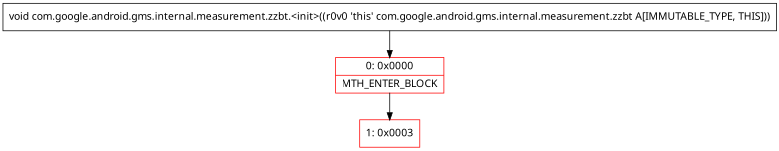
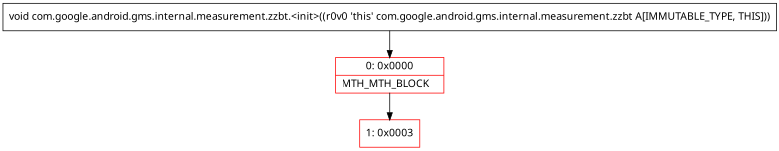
node "0: 0x0000": text "MTH_ENTER_BLOCK" -> "MTH_MTH_BLOCK"
